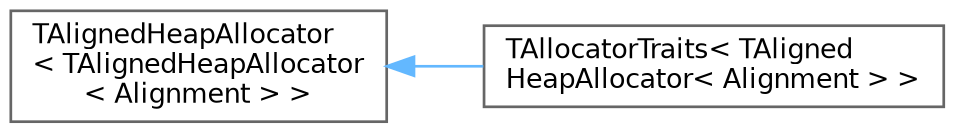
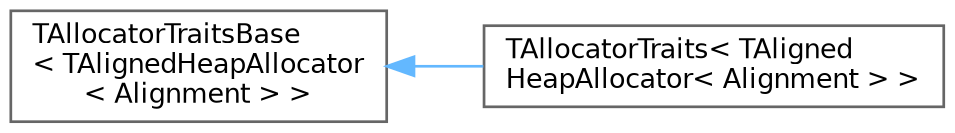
node "TAlignedHeapAllocator < TAlignedHeapAllocator < Alignment > >": label "TAlignedHeapAllocator < TAlignedHeapAllocator < Alignment > >" -> "TAllocatorTraitsBase < TAlignedHeapAllocator < Alignment > >"
